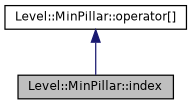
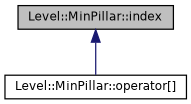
edge "Level::MinPillar::index" -> "Level::MinPillar::operator[]": reversed
